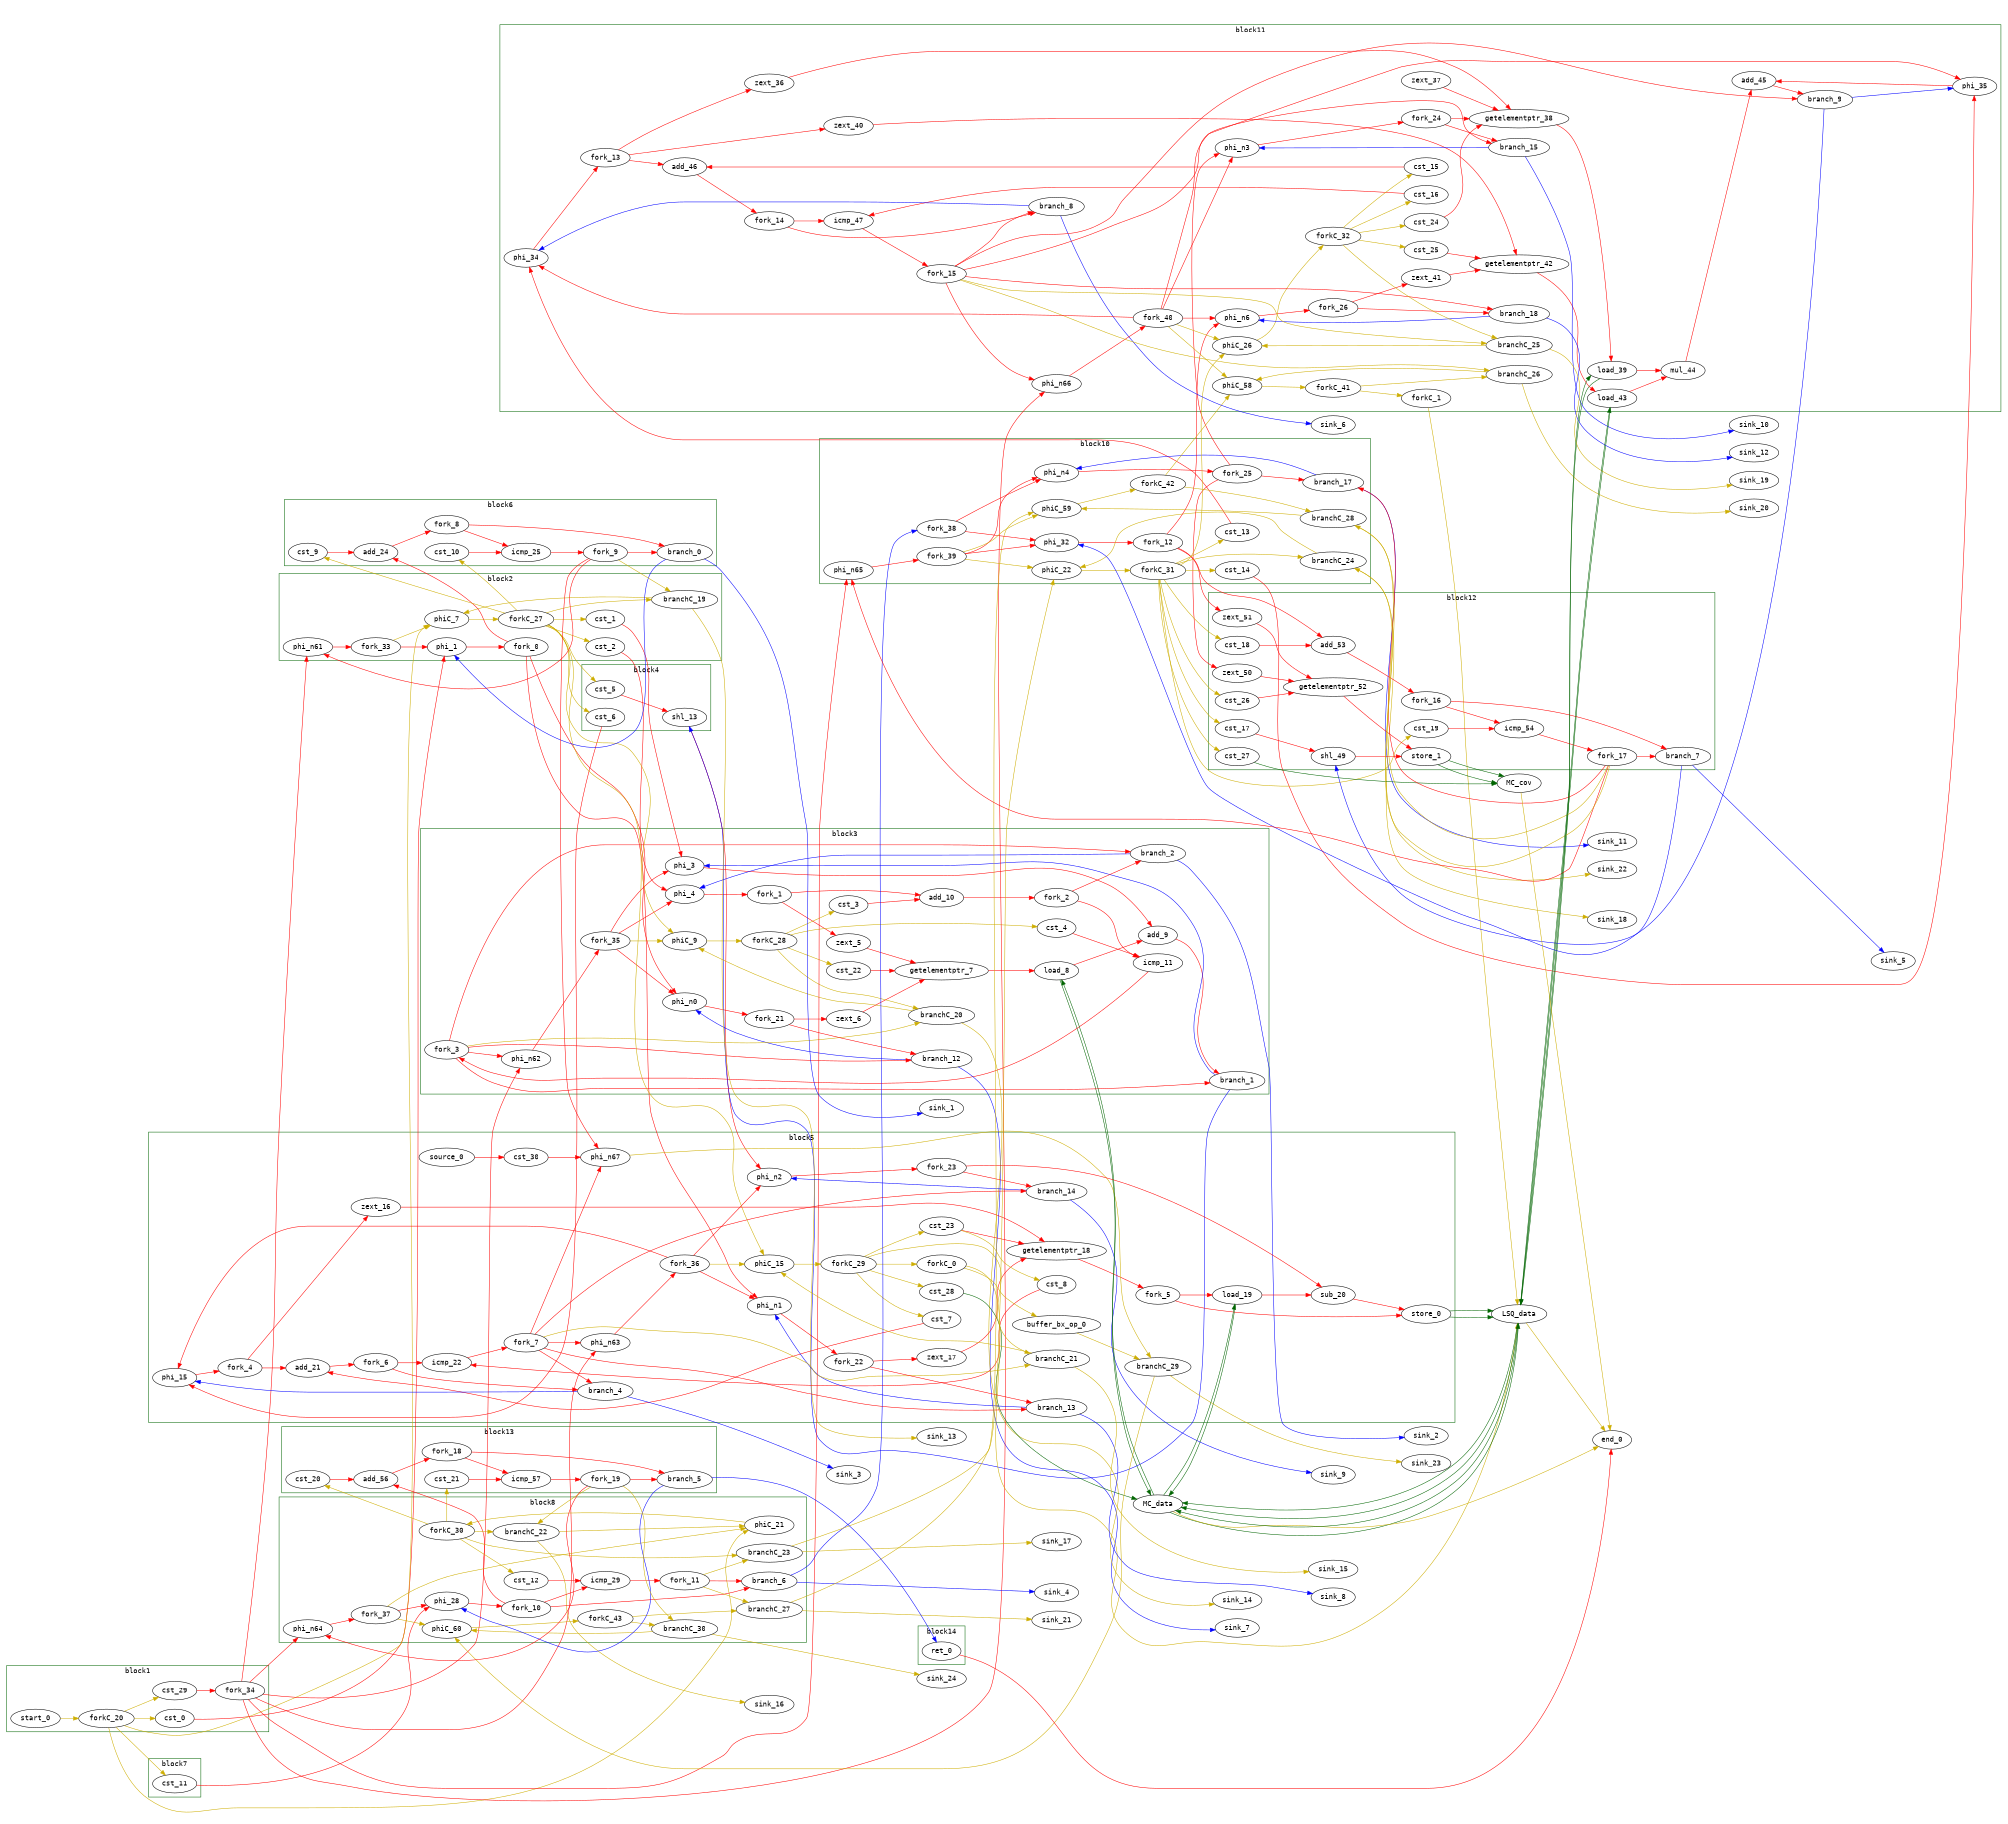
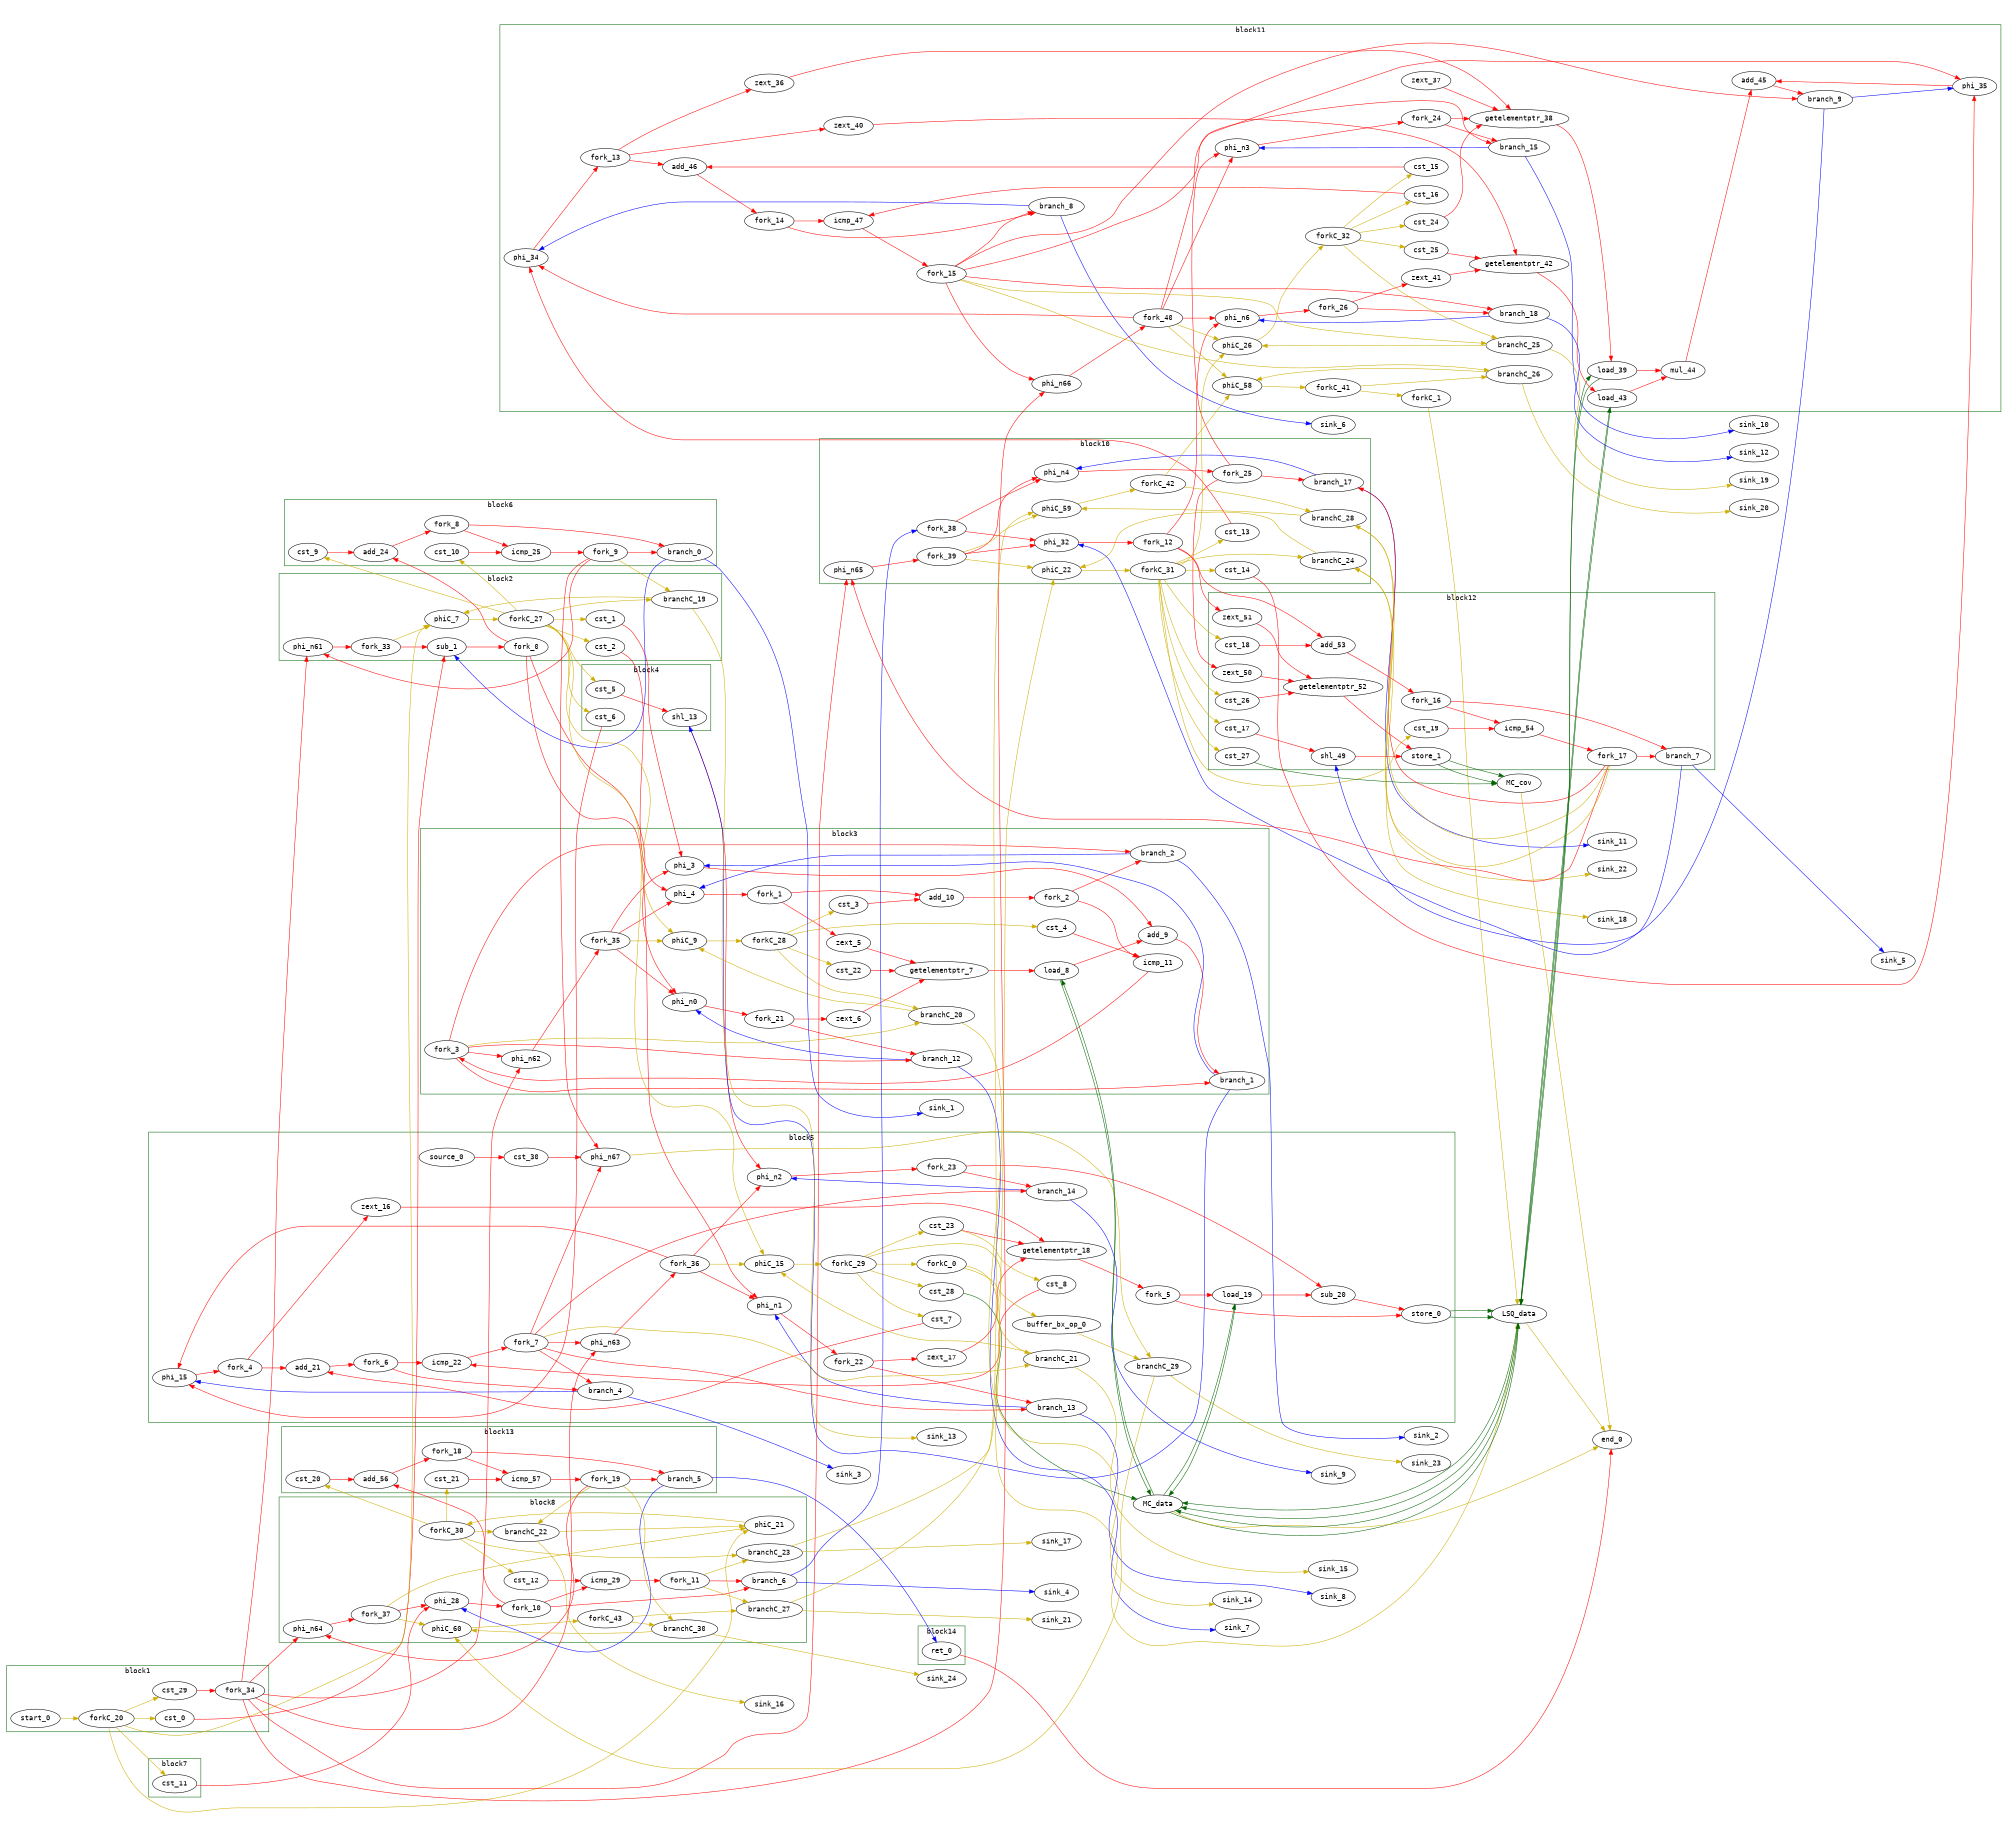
node "phi_1": label "phi_1" -> "sub_1"
